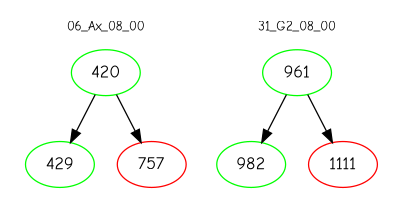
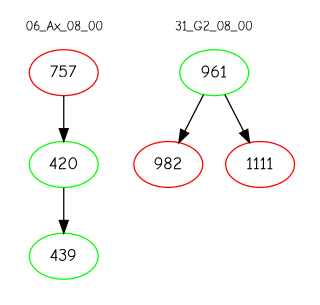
edge "420" -> "757": reversed
node "429": label "429" -> "439"
node "982": color green -> red
